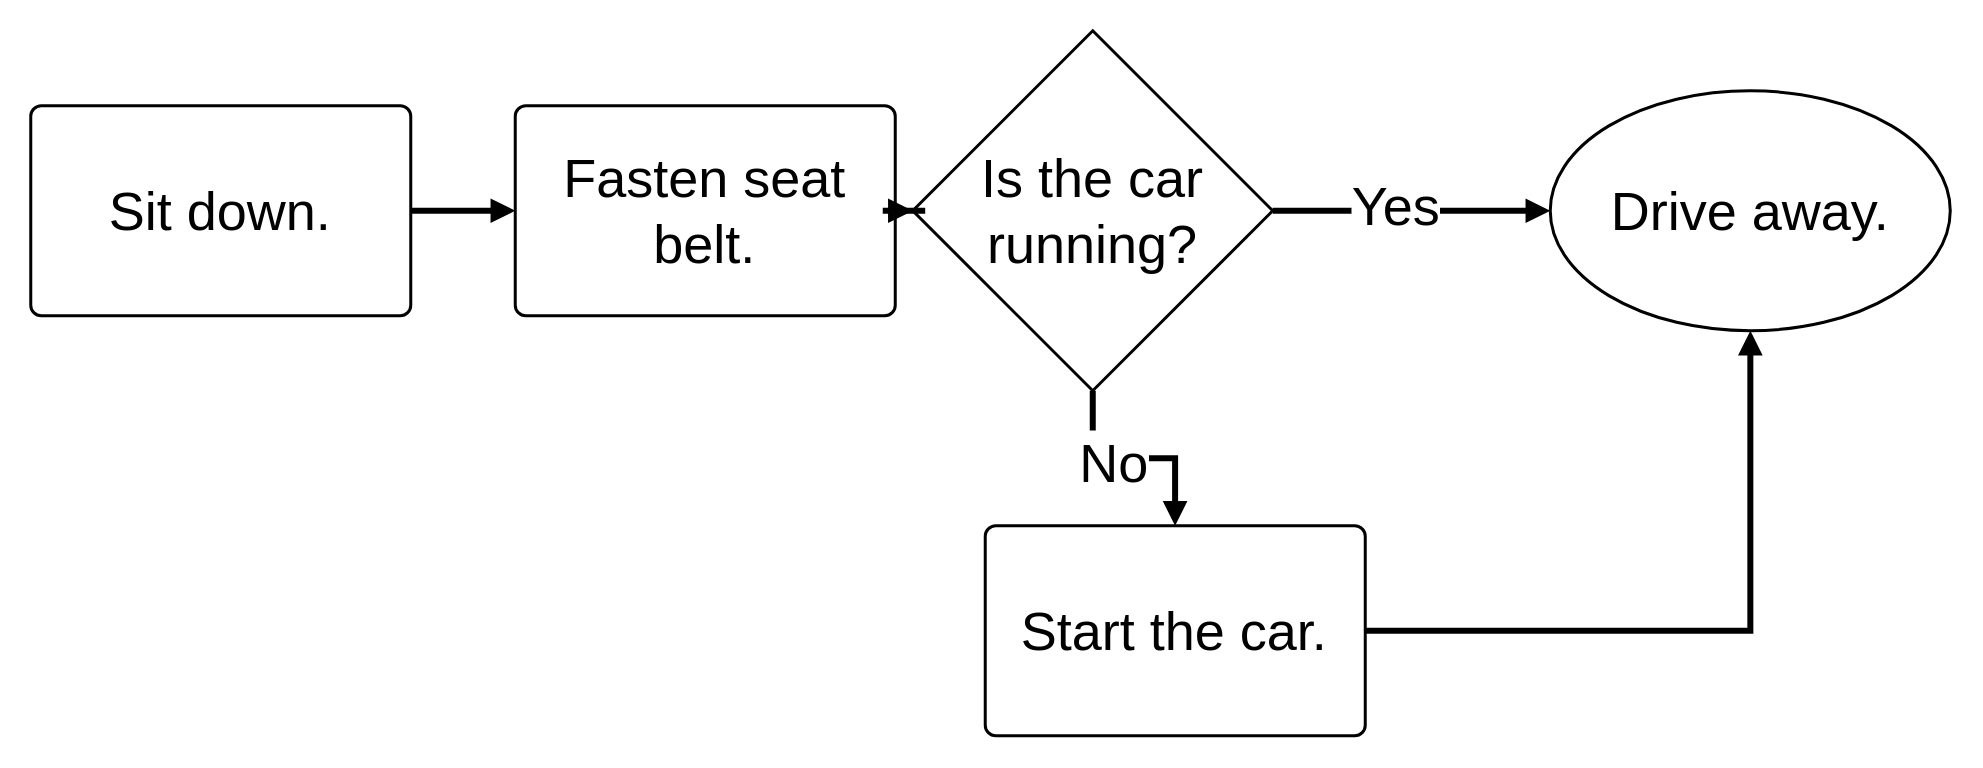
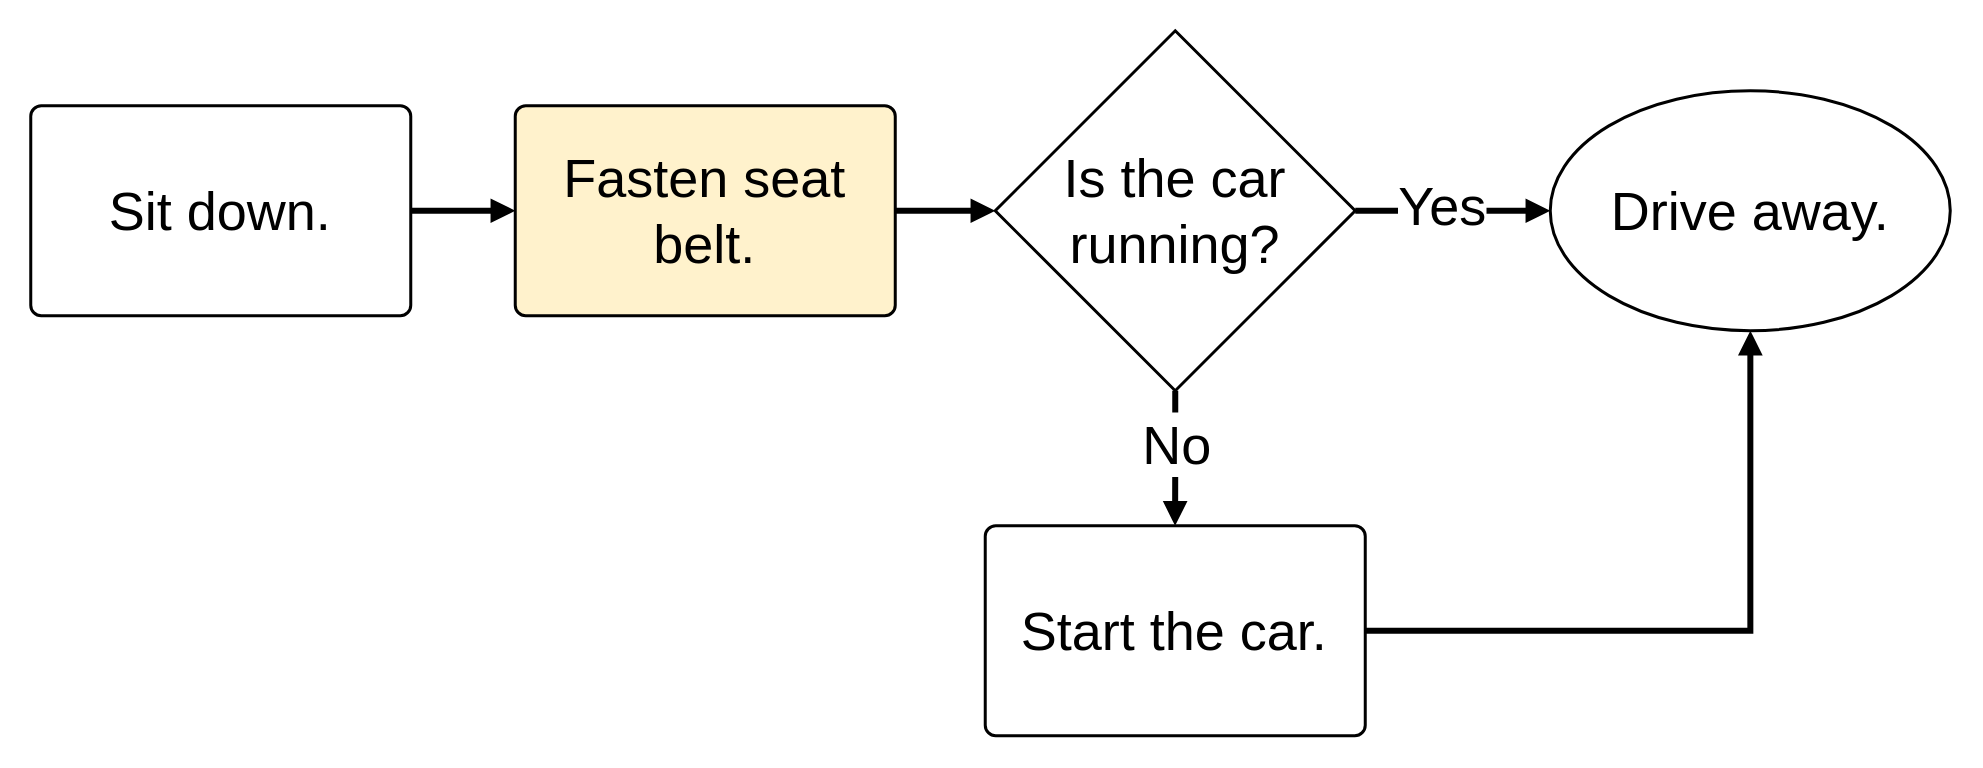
node "Fasten seat belt.": fillcolor #ffffff -> #fff2cc
node "Is the car running?": moved (1093, 211) -> (1175, 211)
